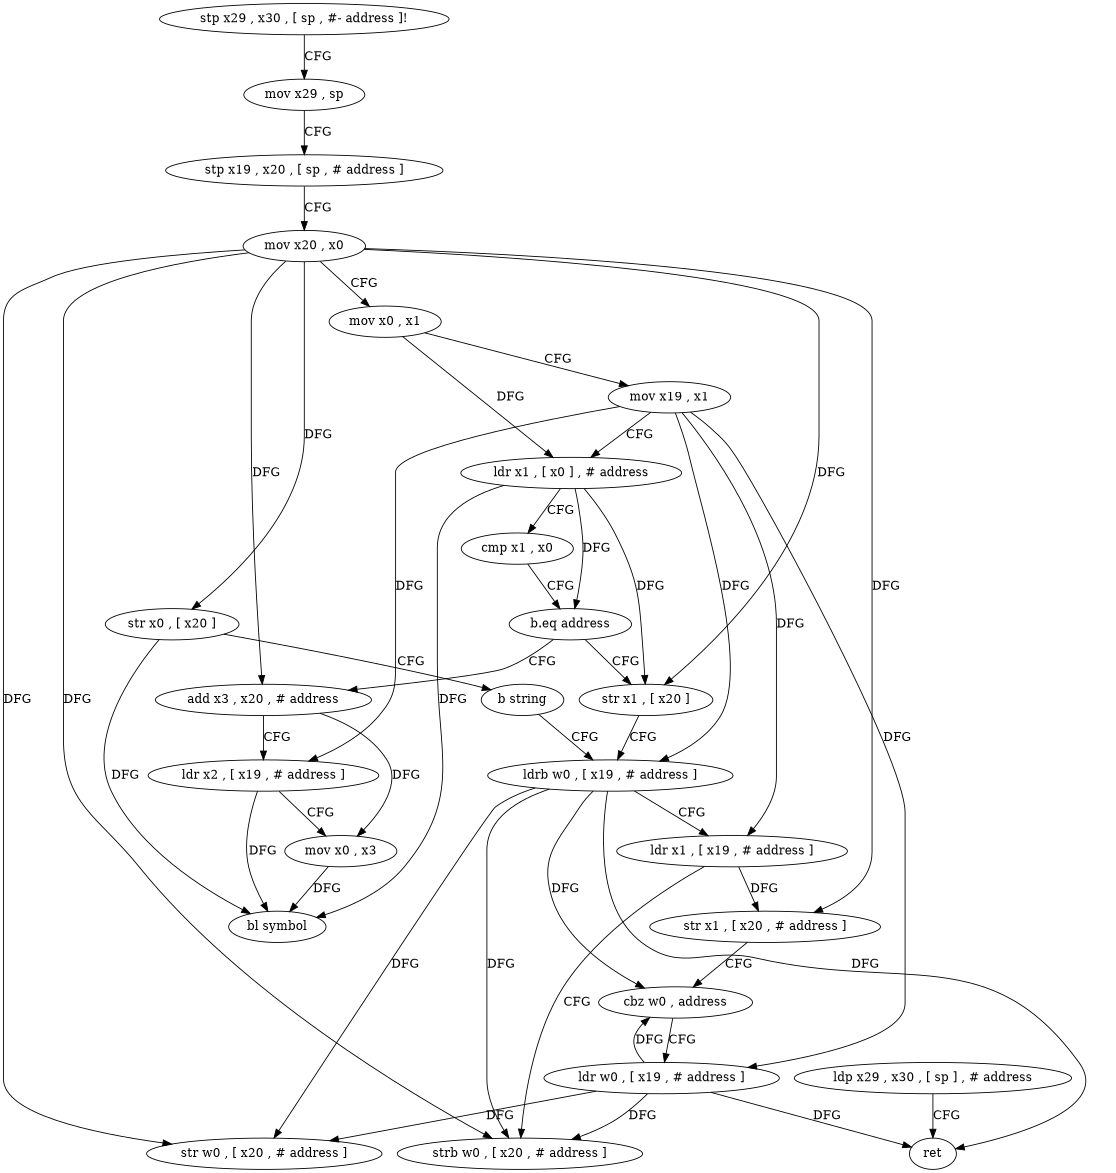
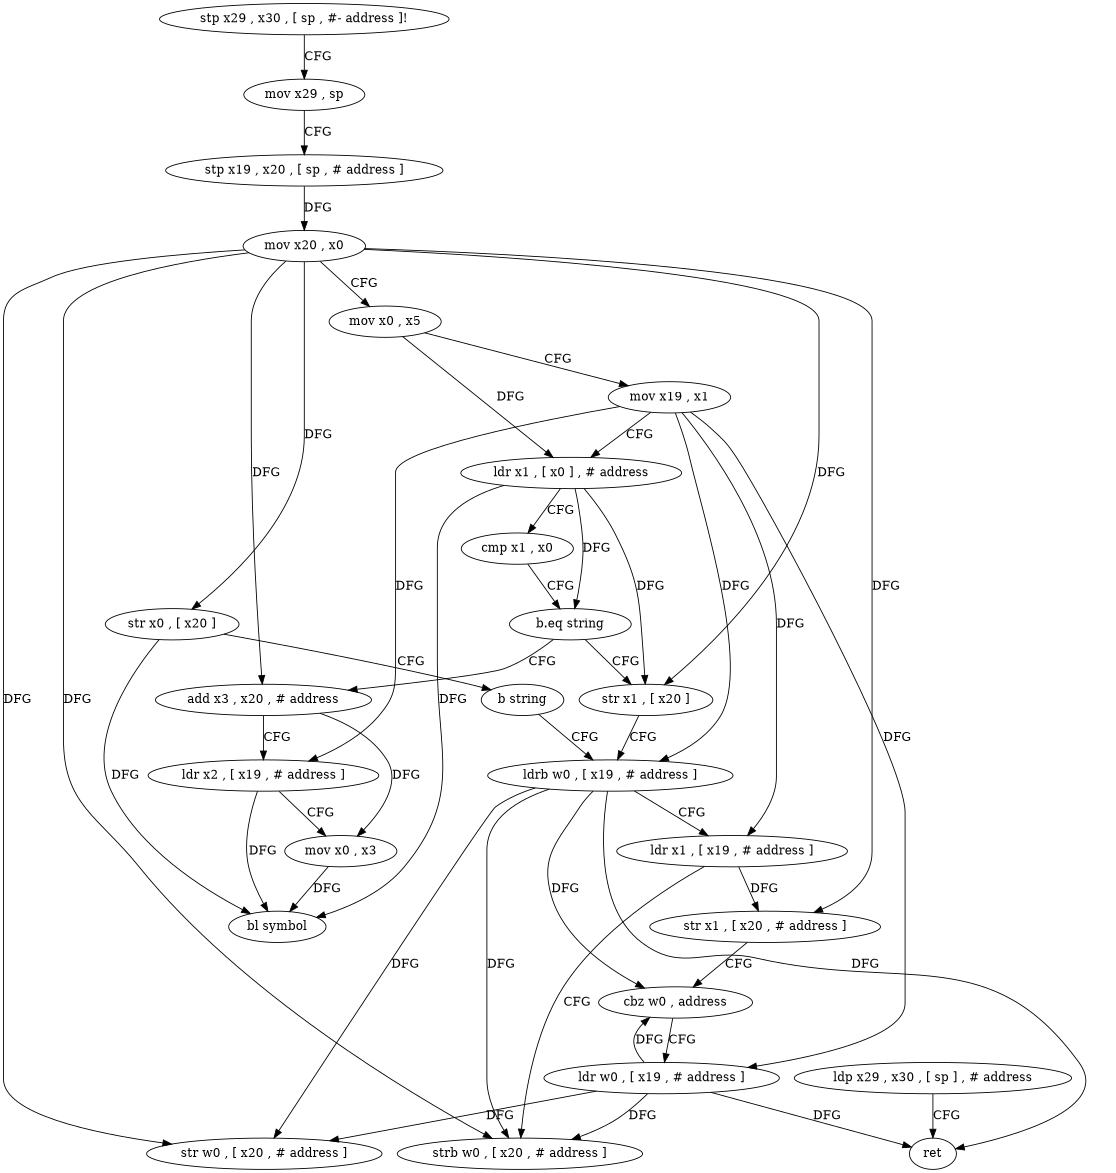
edge "stp x19 , x20 , [ sp , # address ]" -> "mov x20 , x0": label "CFG" -> "DFG"
node "mov x0 , x1": label "mov x0 , x1" -> "mov x0 , x5"
node "b.eq address": label "b.eq address" -> "b.eq string"
